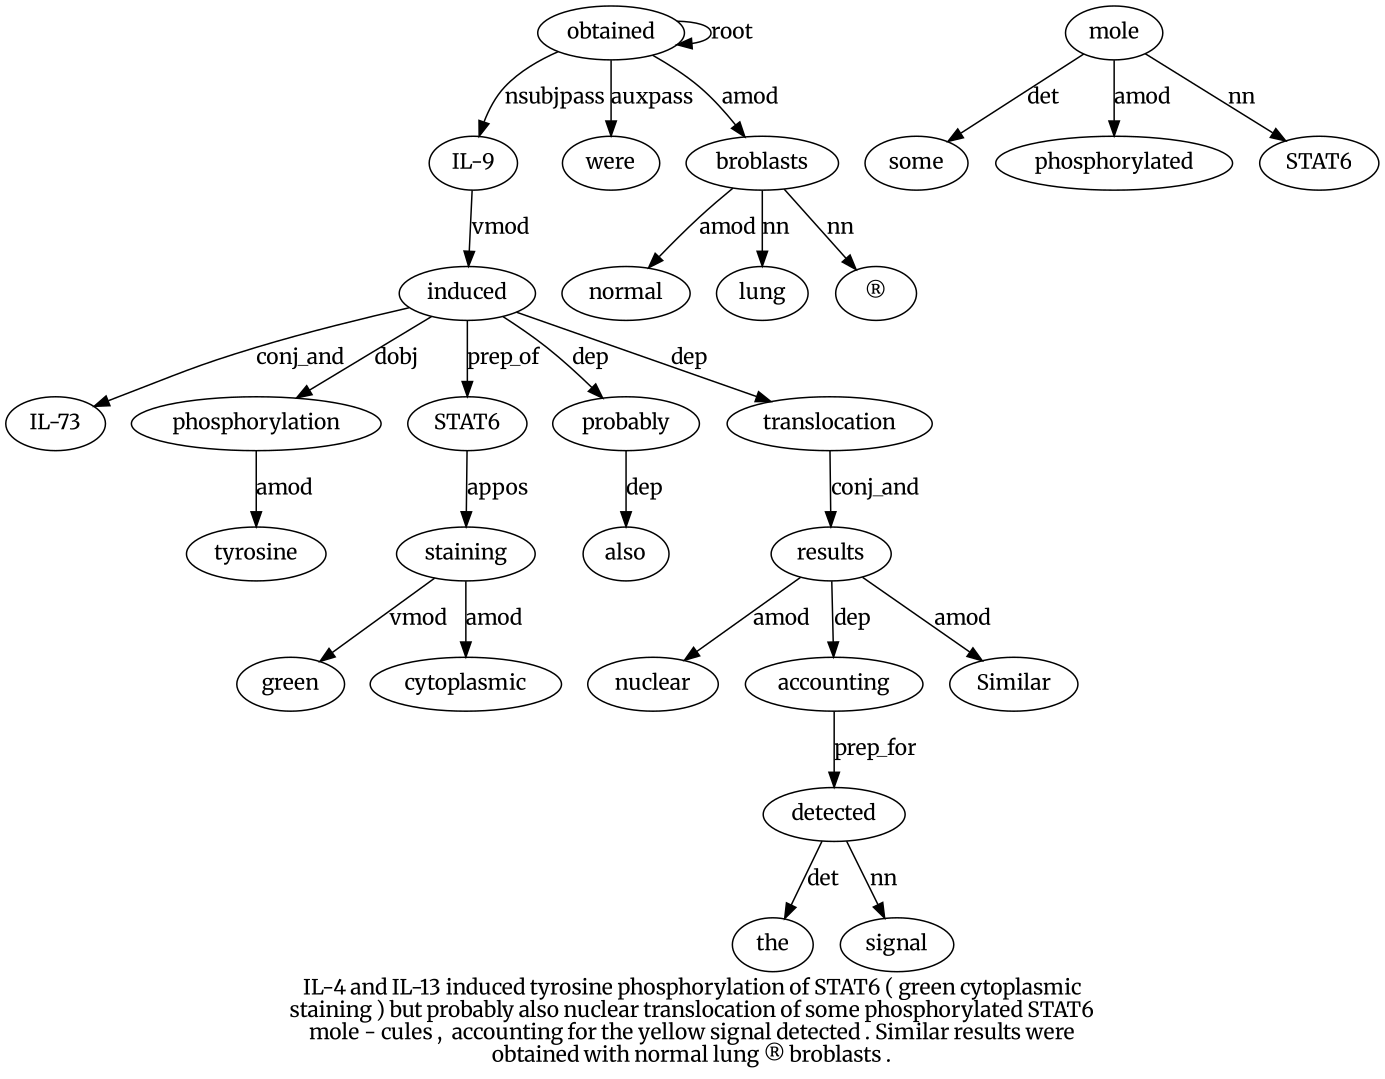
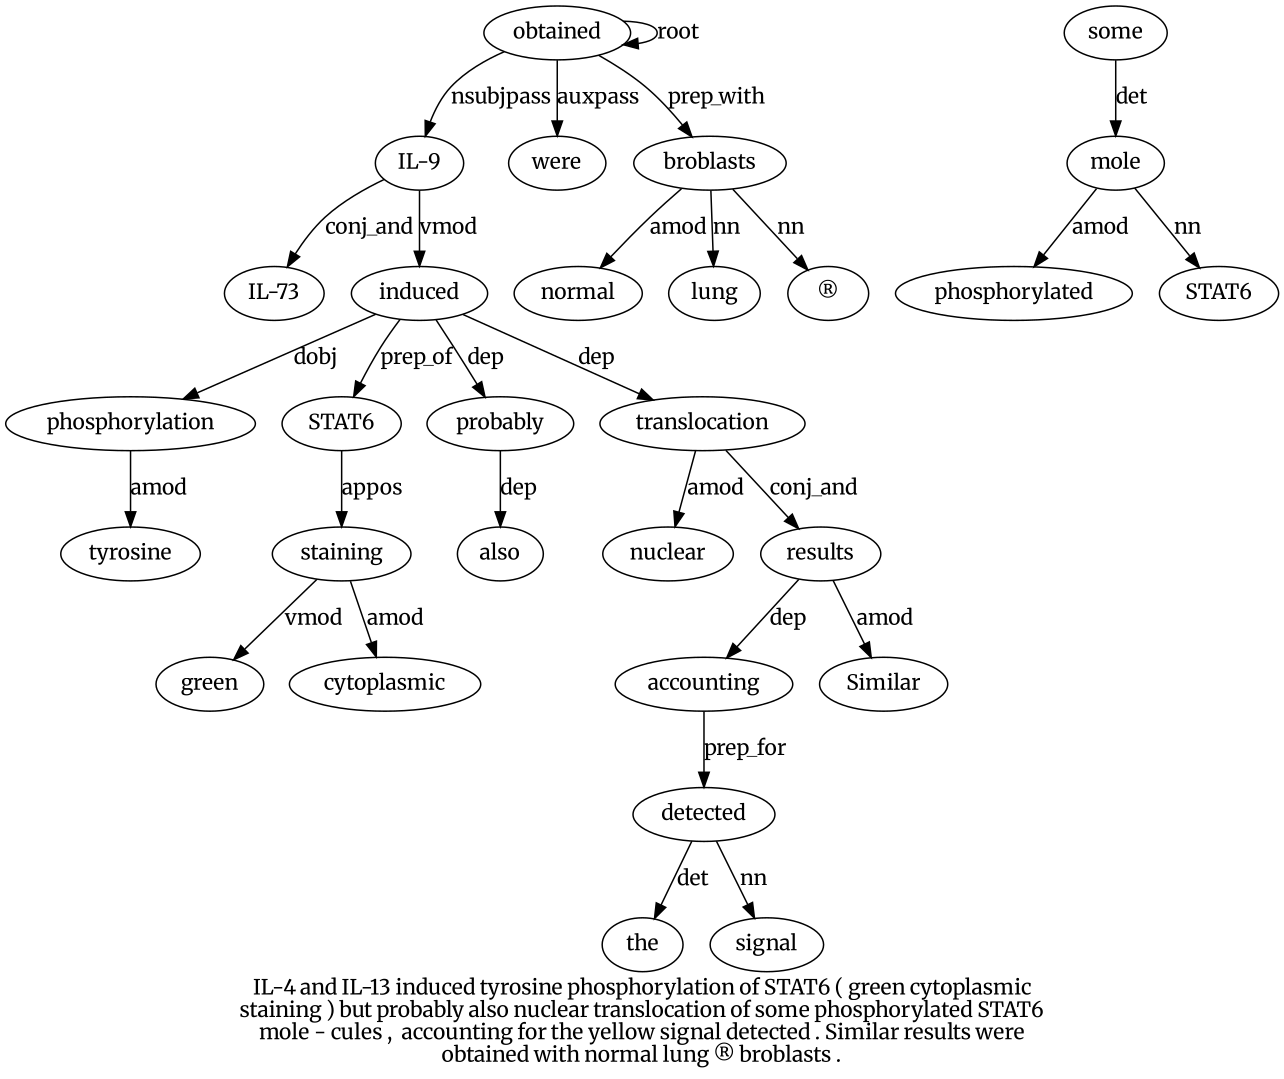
edge "mole" -> "some": reversed
edge "obtained" -> "broblasts": label "amod" -> "prep_with"
edge "induced" -> "IL-73": now "IL-9" -> "IL-73"
edge "results" -> "nuclear": now "translocation" -> "nuclear"
